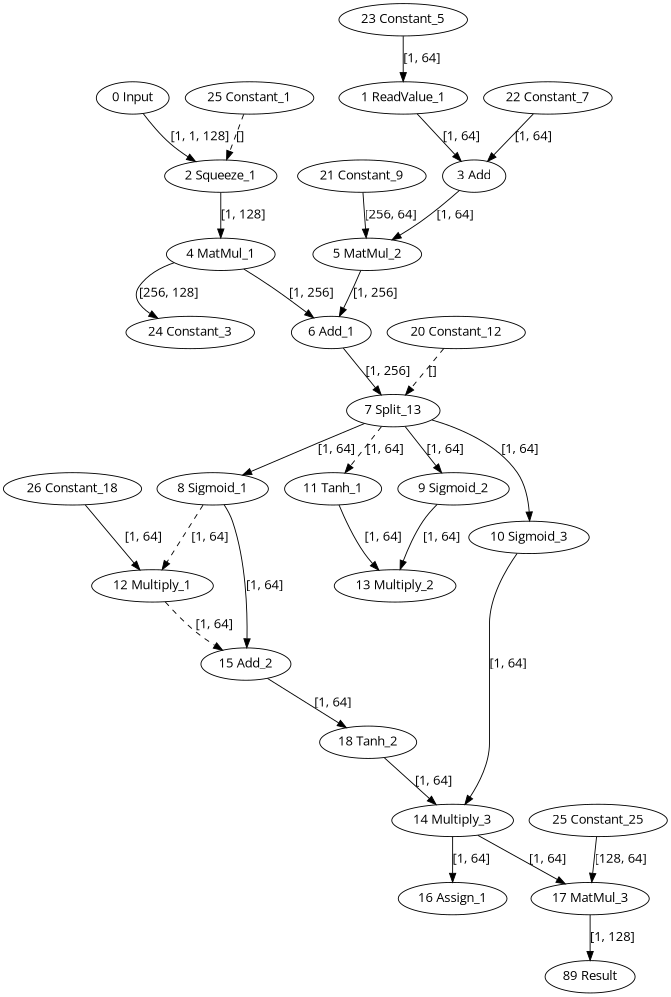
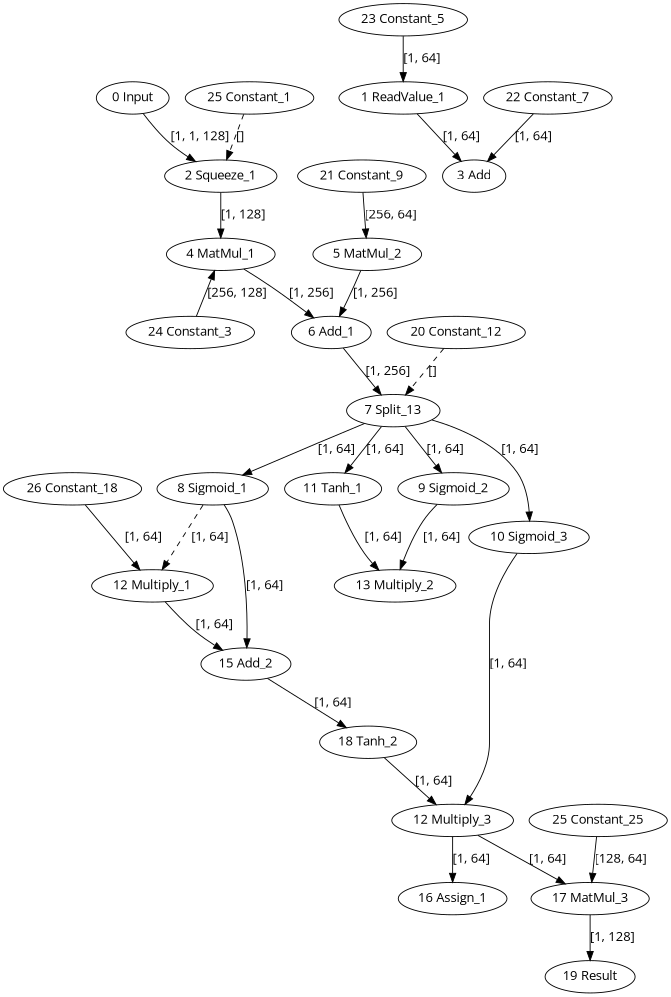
edge "3 Add" -> "5 MatMul_2": removed, label "[1, 64]"
edge "4 MatMul_1" -> "24 Constant_3": reversed
edge "7 Split_13" -> "11 Tanh_1": style dashed -> solid
edge "12 Multiply_1" -> "15 Add_2": style dashed -> solid
node "14 Multiply_3": label "14 Multiply_3" -> "12 Multiply_3"
node "89 Result": label "89 Result" -> "19 Result"
